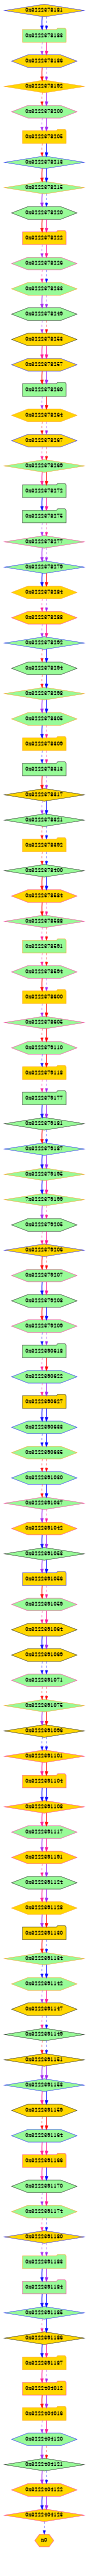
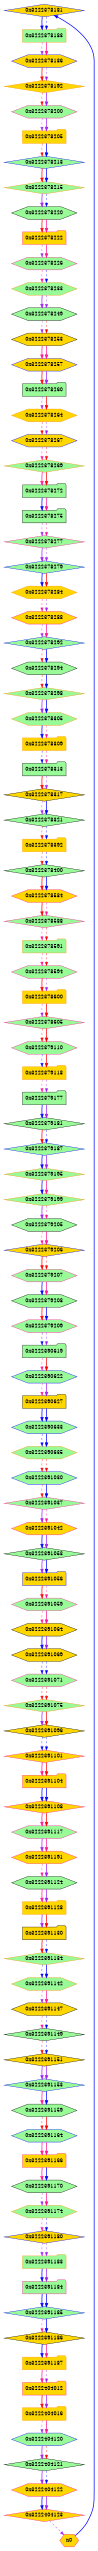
node "7x3222379199": label "7x3222379199" -> "0x3222379199"
edge "n0" -> "0x3222378181": added
node "0x3222390618": label "0x3222390618" -> "0x3222390619"
node "0x3222391128": shape hexagon -> folder
node "0x3222391159": fillcolor gold -> palegreen
edge "0x3222404123" -> "n0": color blue -> purple
